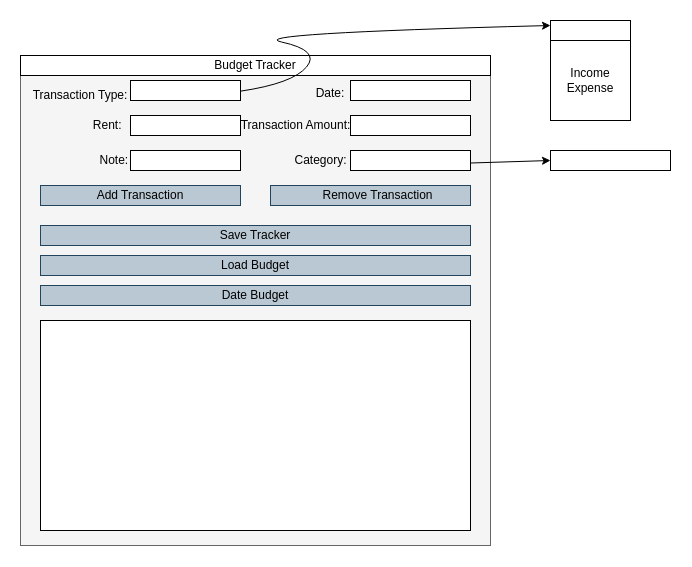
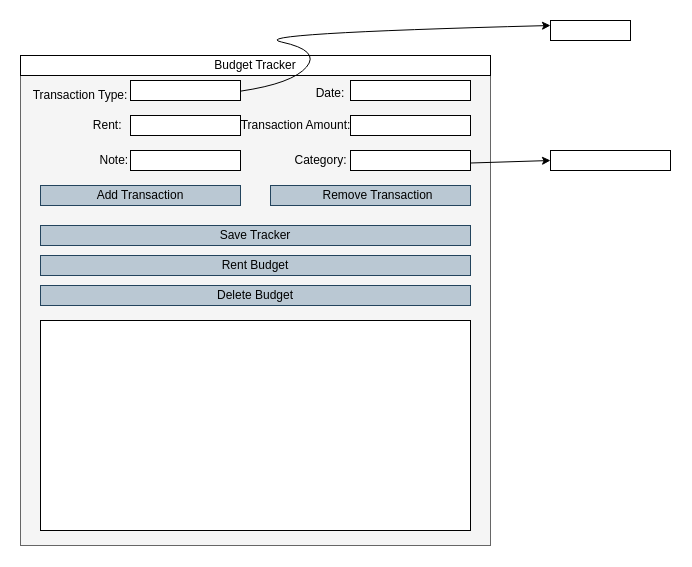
node "Income Expense": removed
node "Load Budget": label "Load Budget" -> "Rent Budget"
node "Date Budget": label "Date Budget" -> "Delete Budget"
